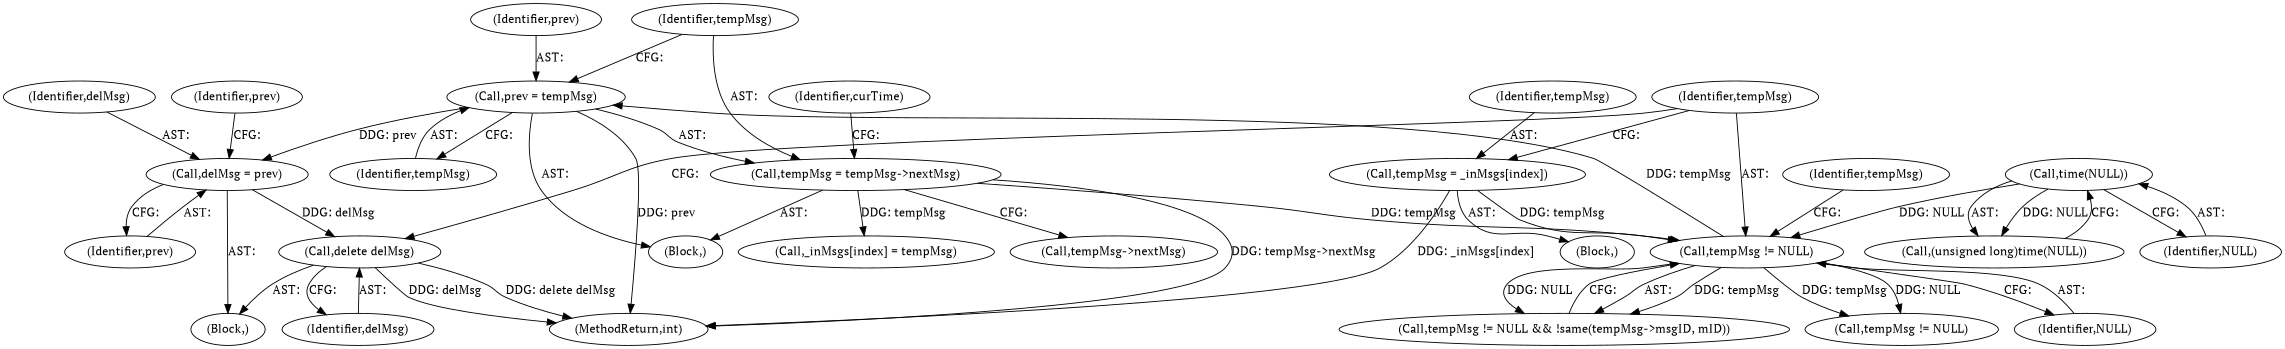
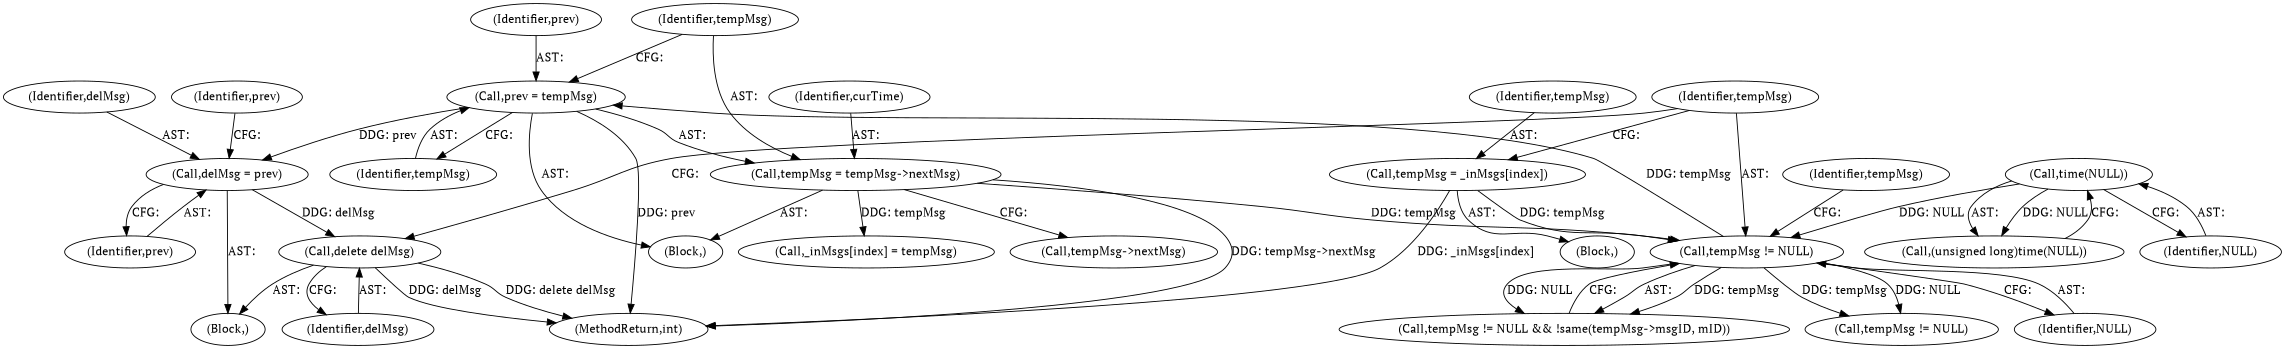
edge "(Identifier,curTime)" -> "(Call,tempMsg = tempMsg->nextMsg)": label "CFG: " -> "AST: "
